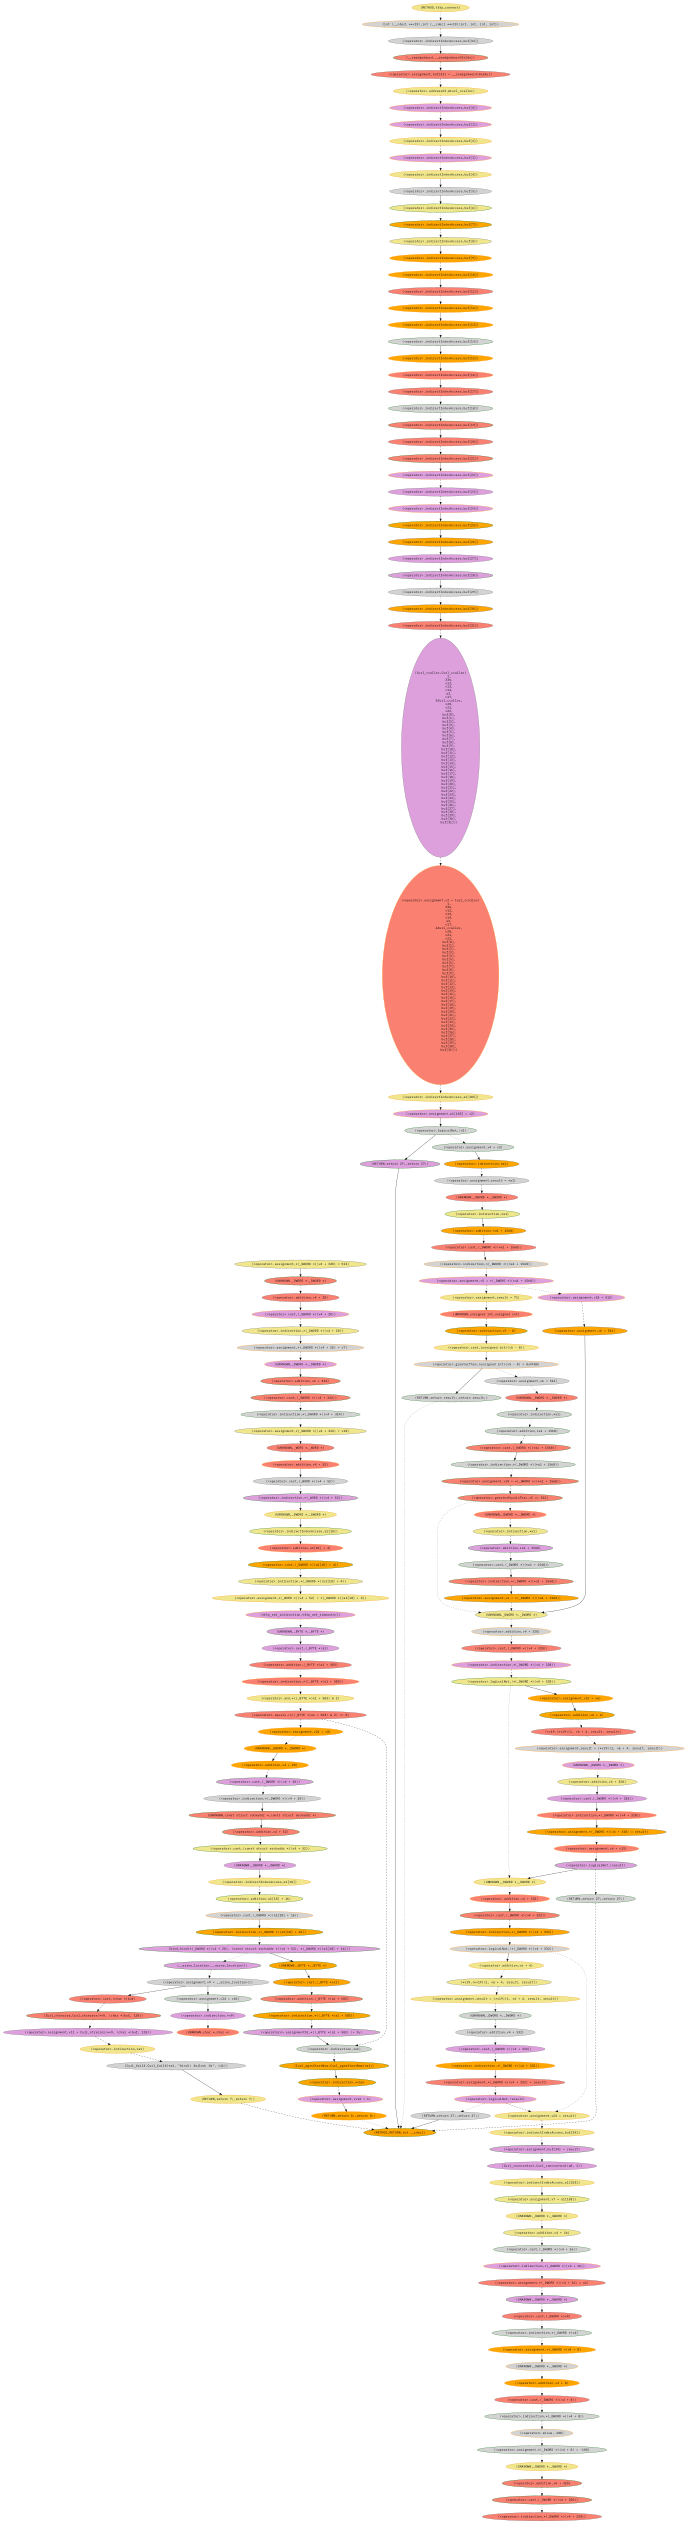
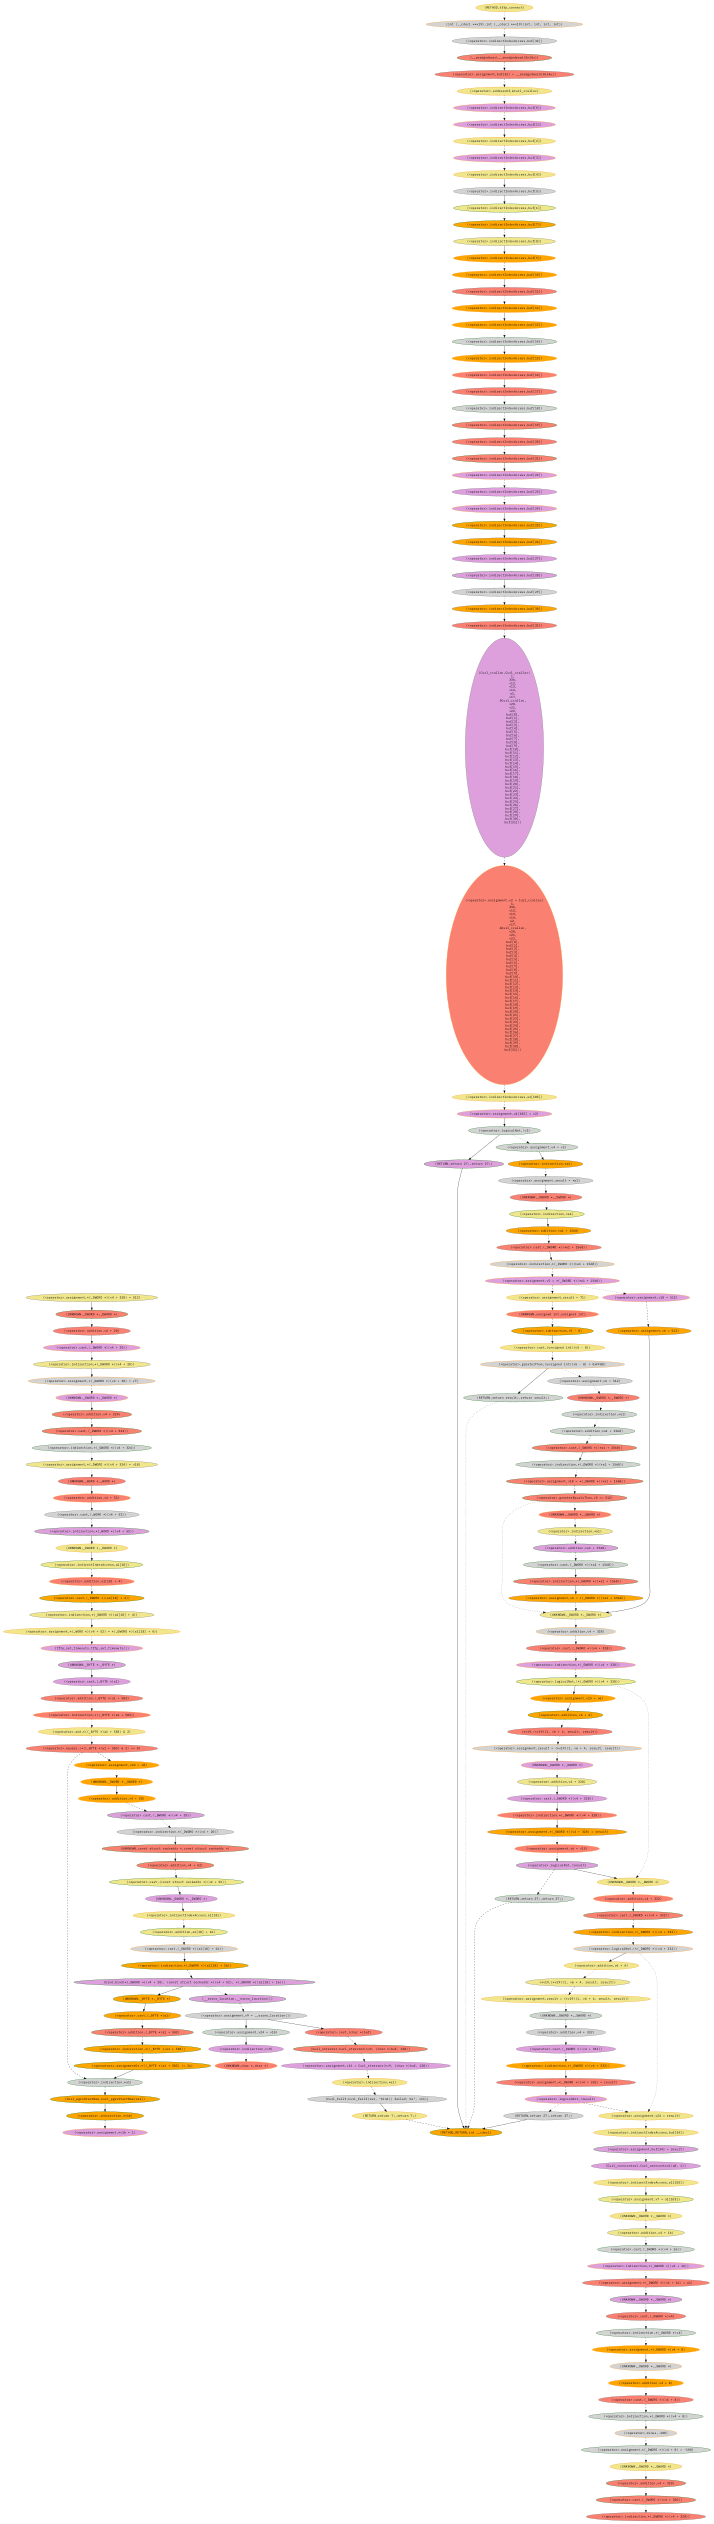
node "(tftp_set_indirection,tftp_set_timeouts())": label "(tftp_set_indirection,tftp_set_timeouts())" -> "(tftp_set_timeouts,tftp_set_timeouts())"
node "(<operators>.assignmentOr,*((_BYTE *)a1 + 583) |= 2u)": fillcolor plum -> orange
node "(RETURN,return 0;,return 0;)": removed
